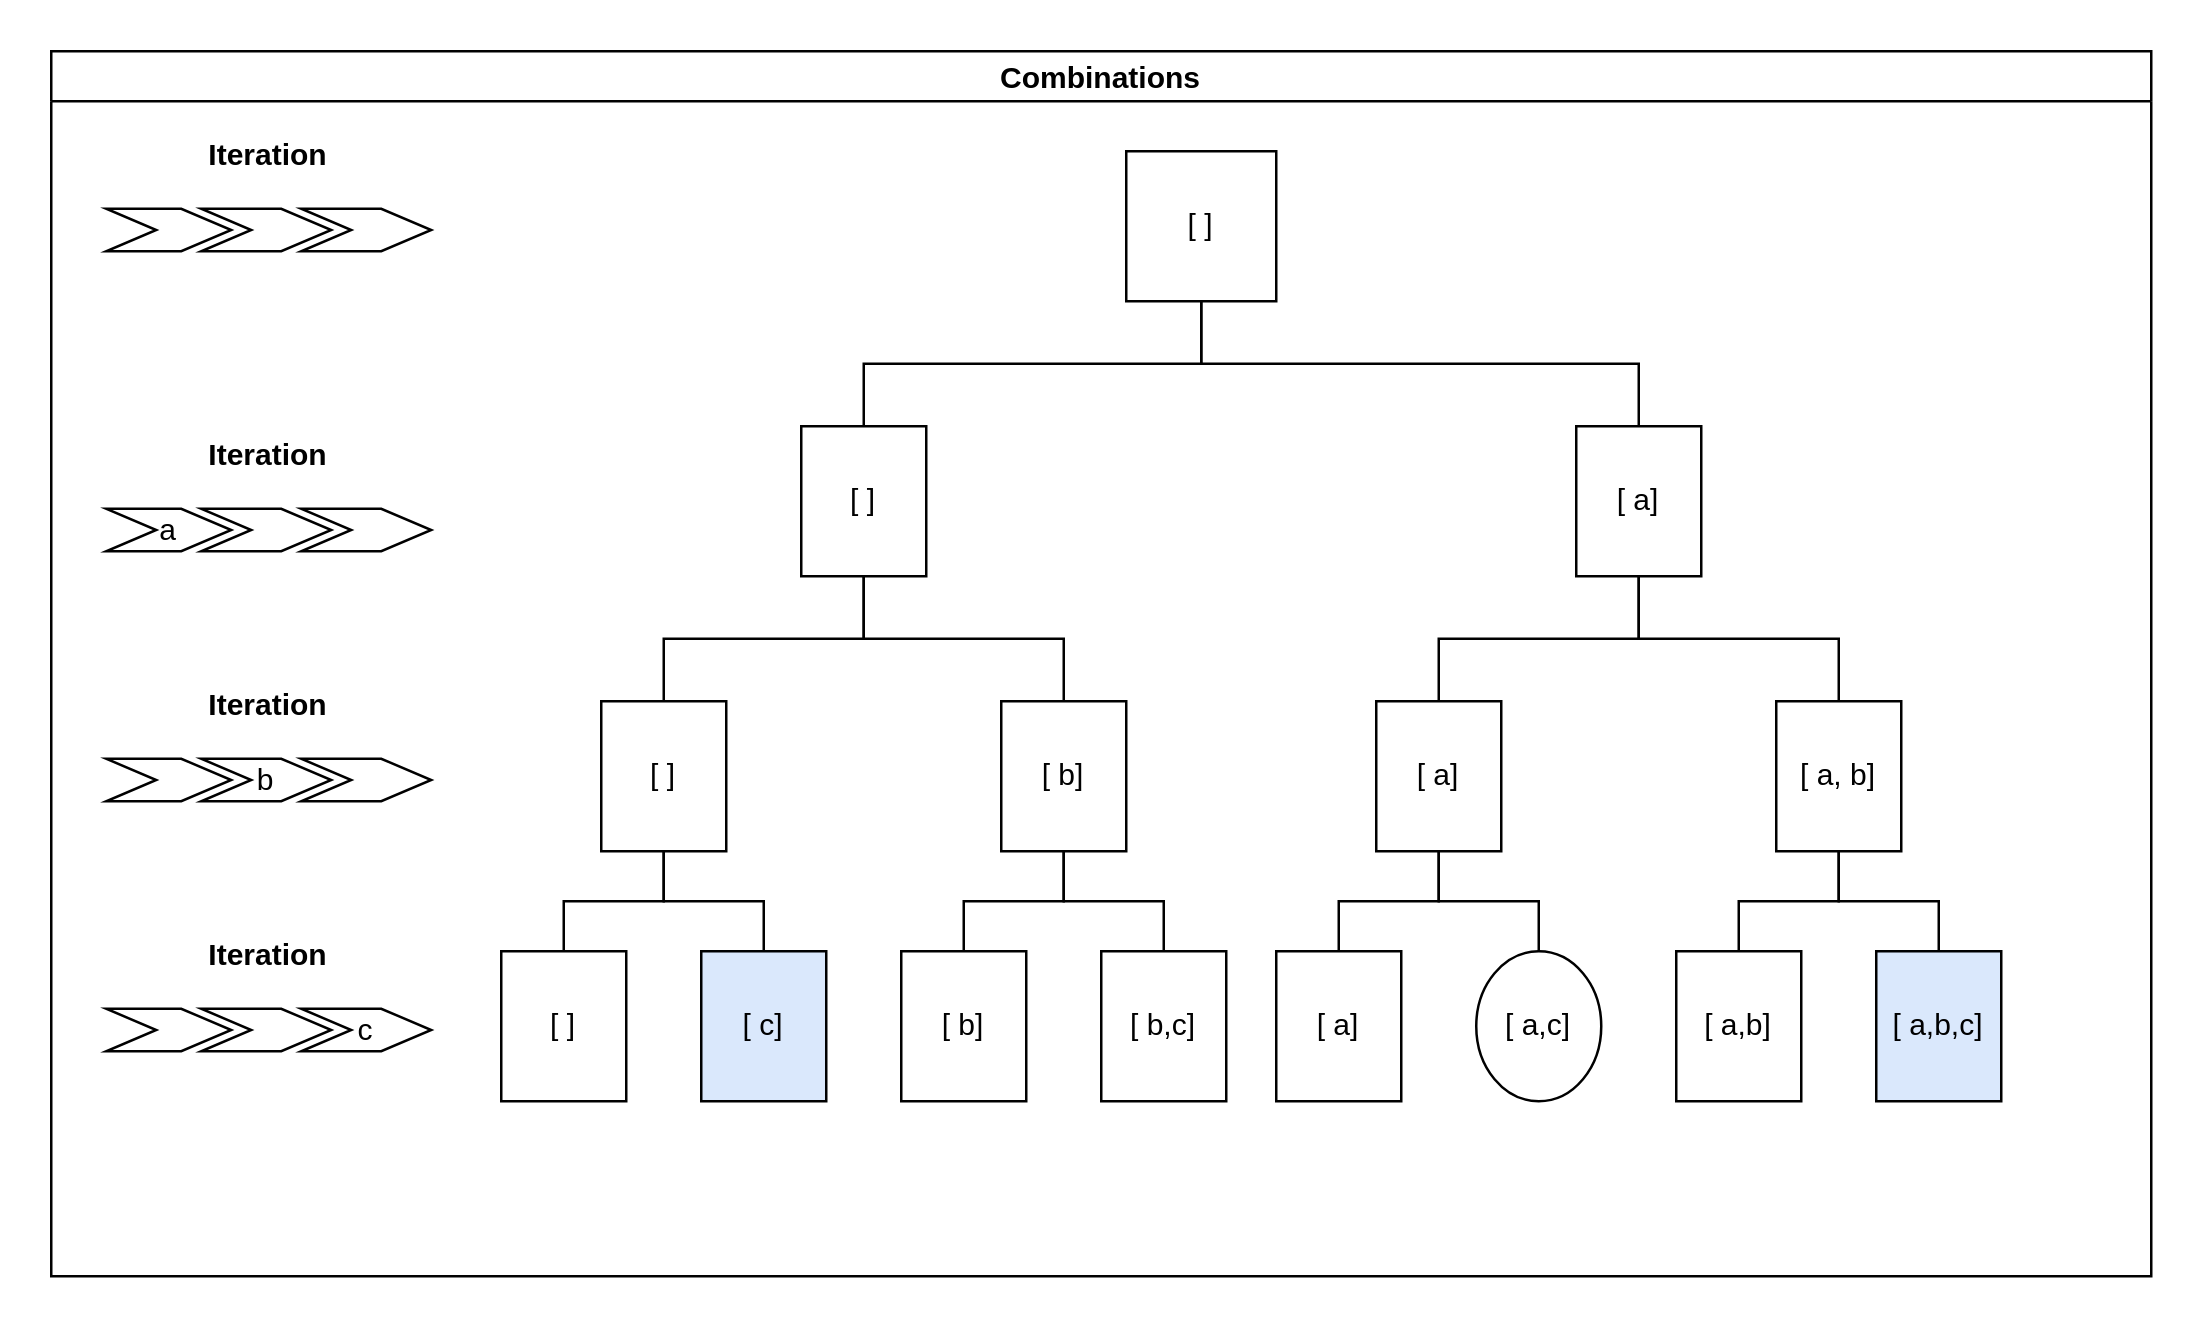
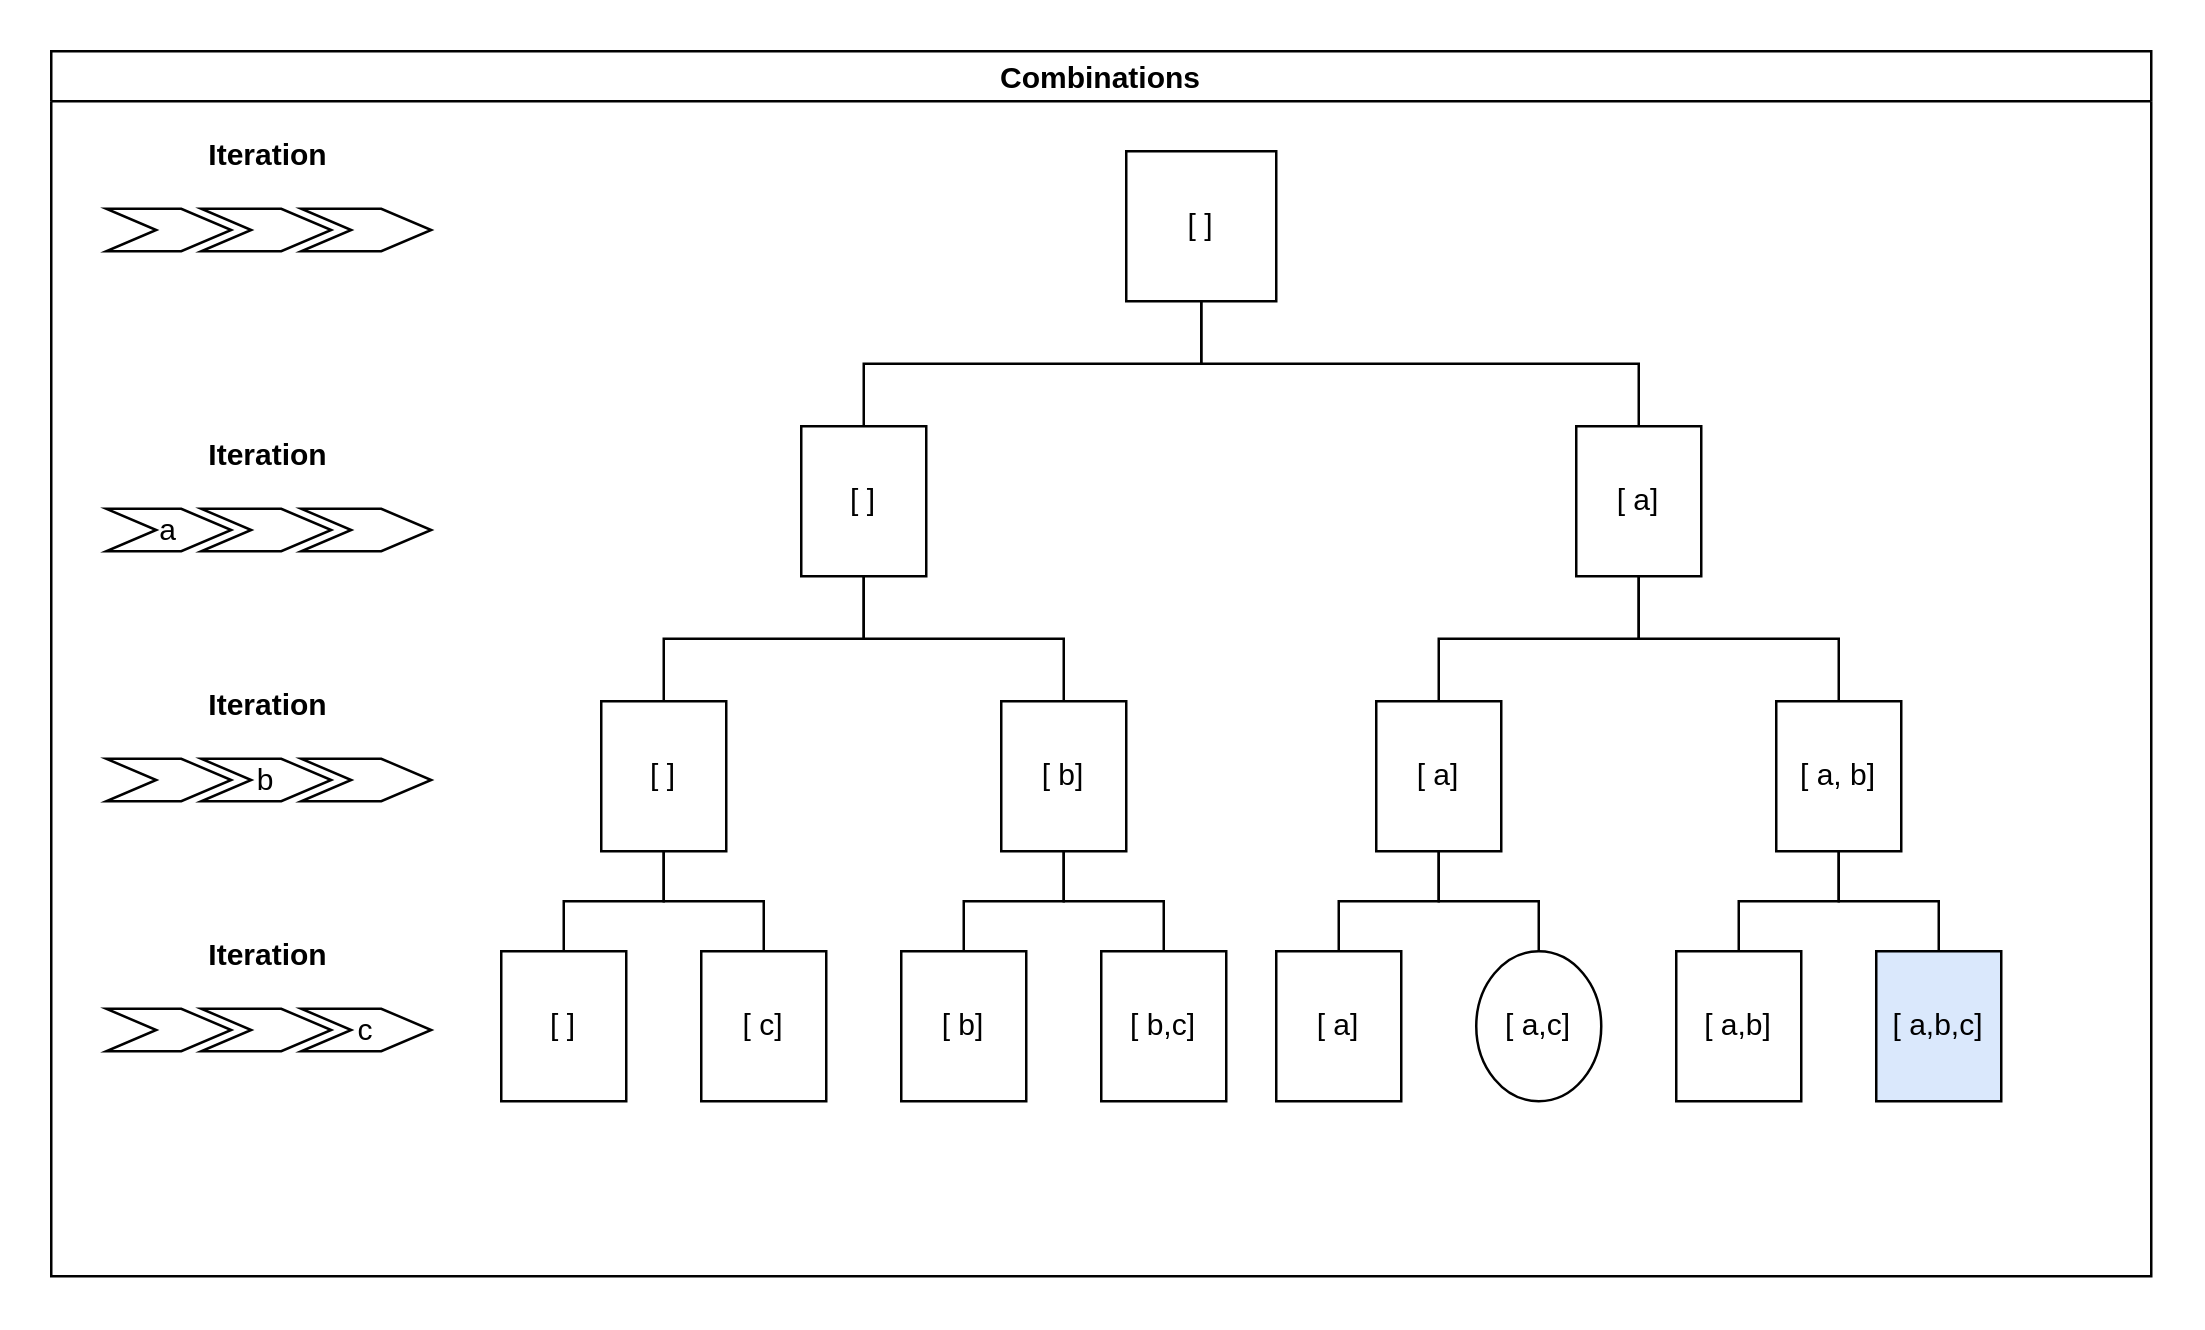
node "[ c]": fillcolor #dae8fc -> #ffffff
